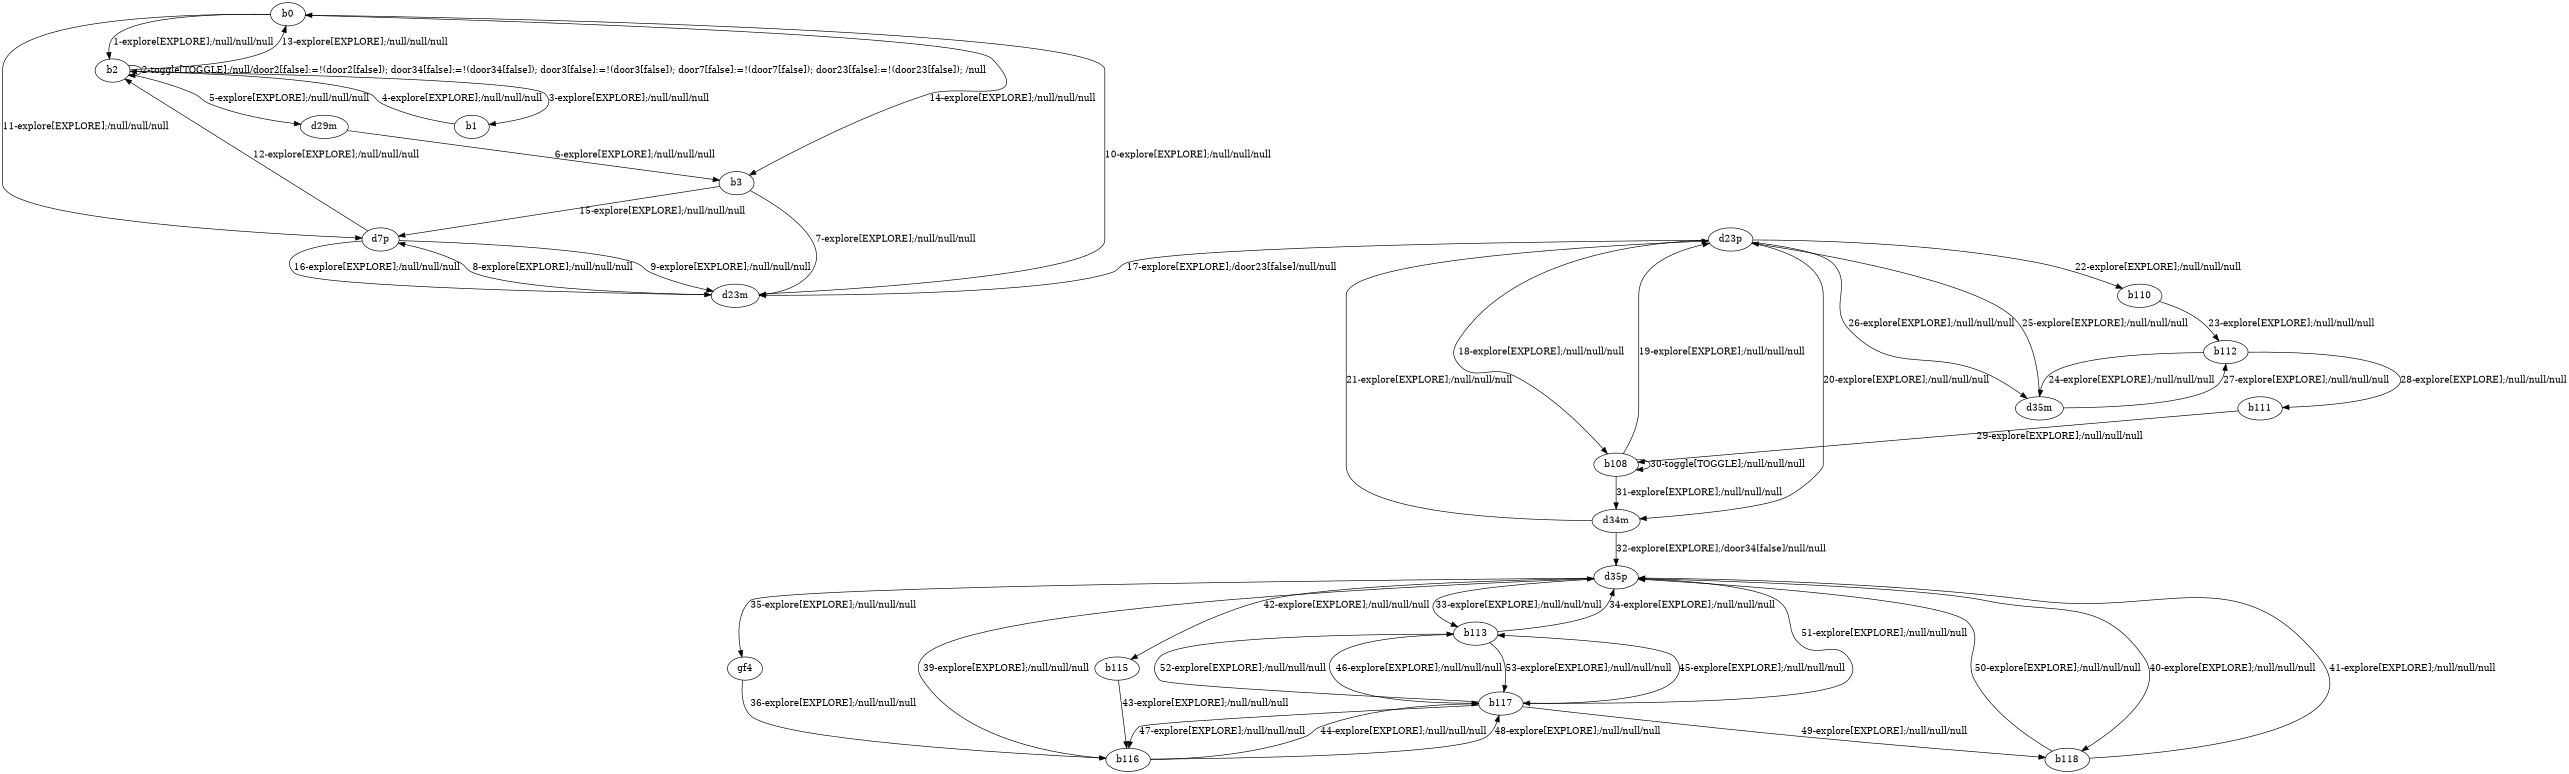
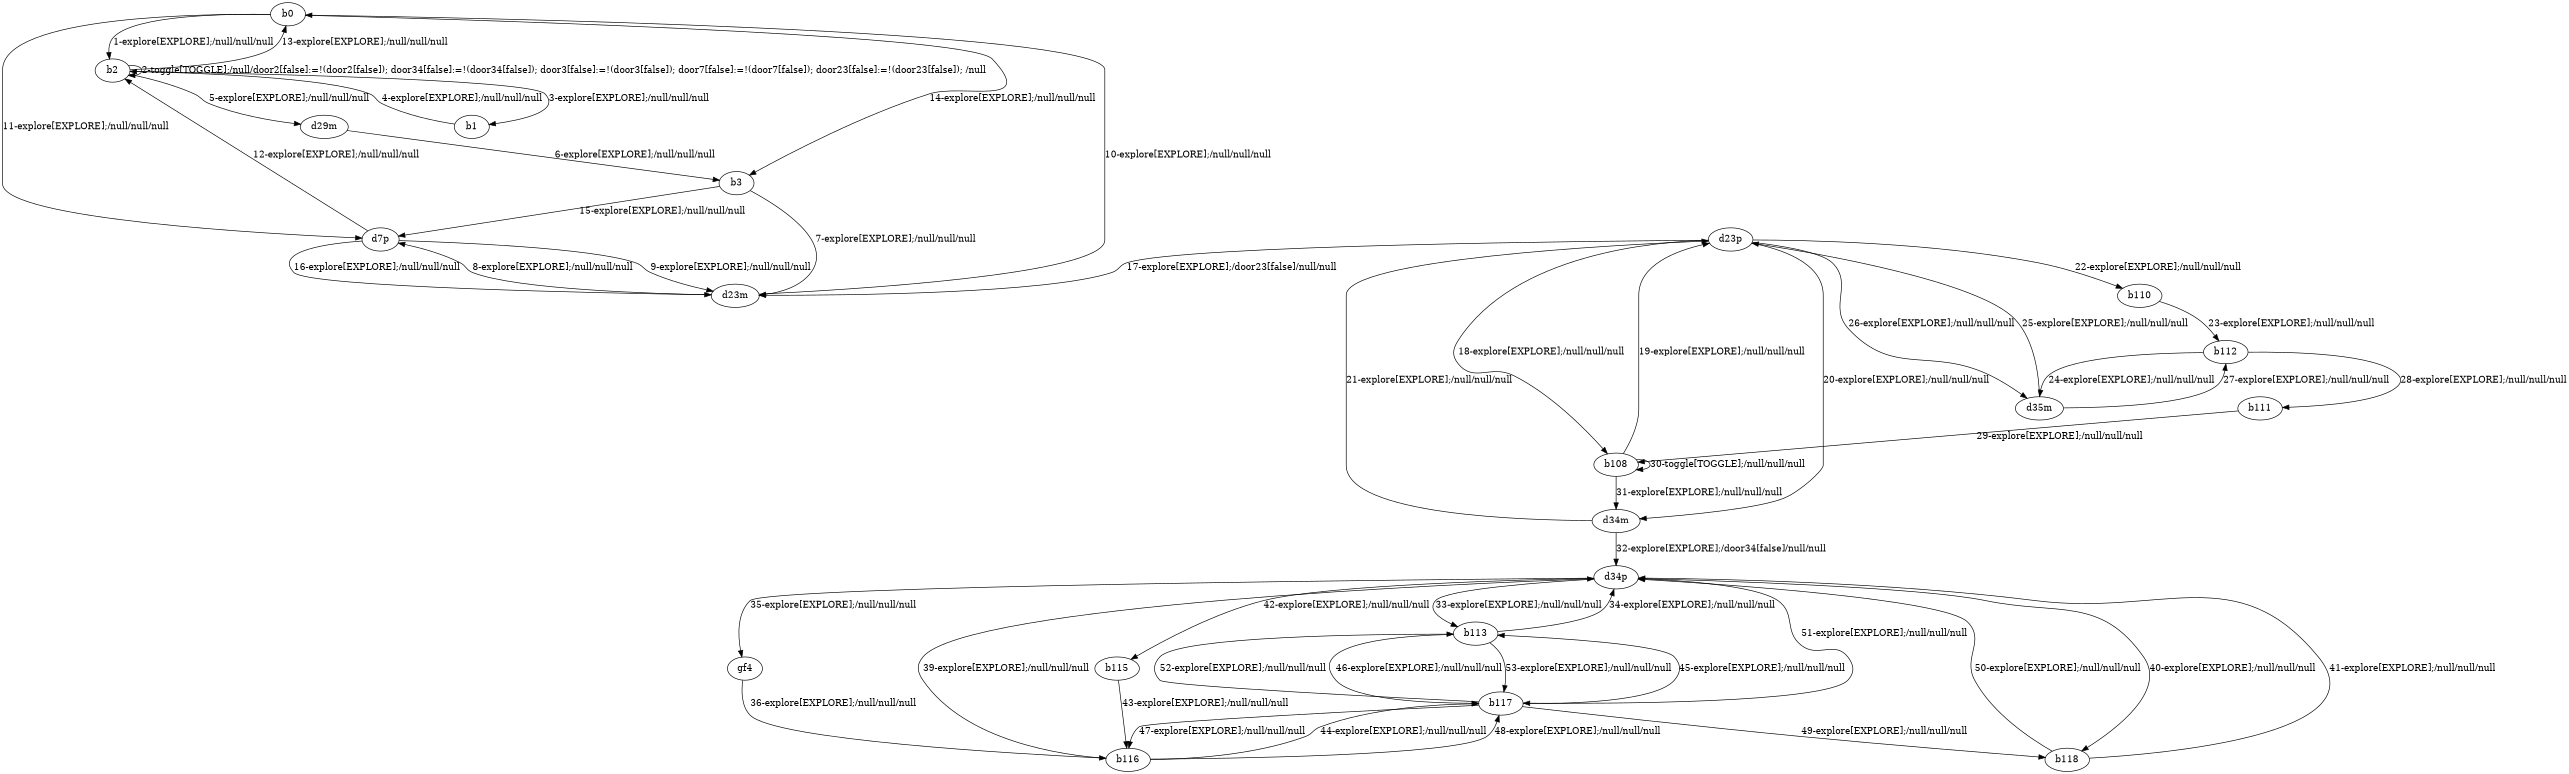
node "d35p": label "d35p" -> "d34p"
